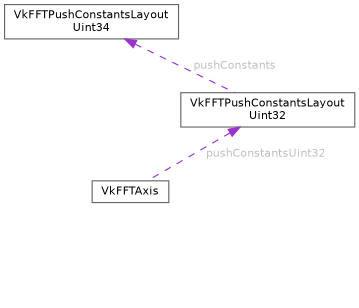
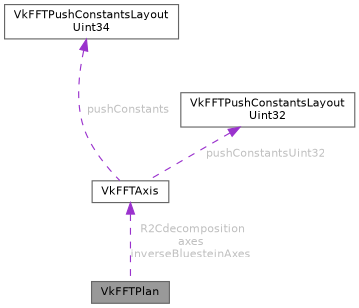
edge "VkFFTPushConstantsLayout Uint32" -> "VkFFTPushConstantsLayout Uint34": now "VkFFTAxis" -> "VkFFTPushConstantsLayout Uint34"
node "VkFFTPlan": added
